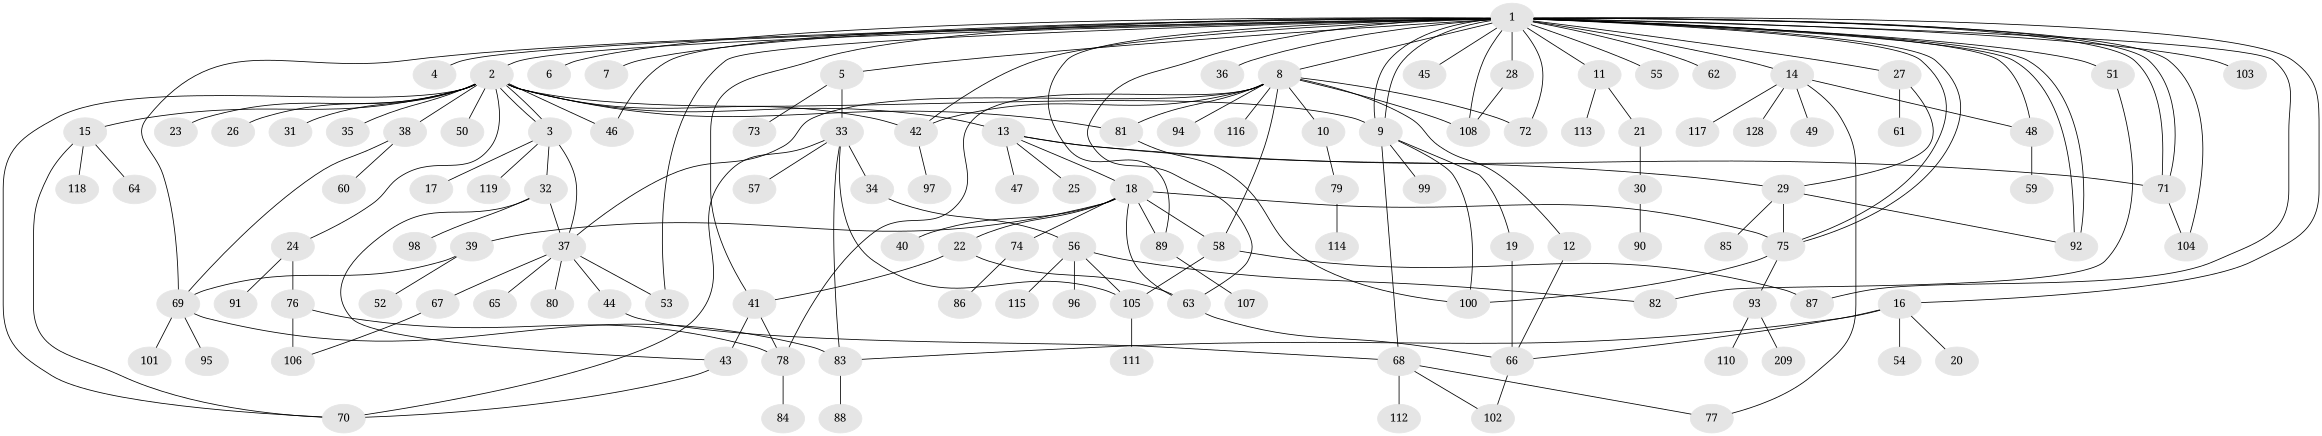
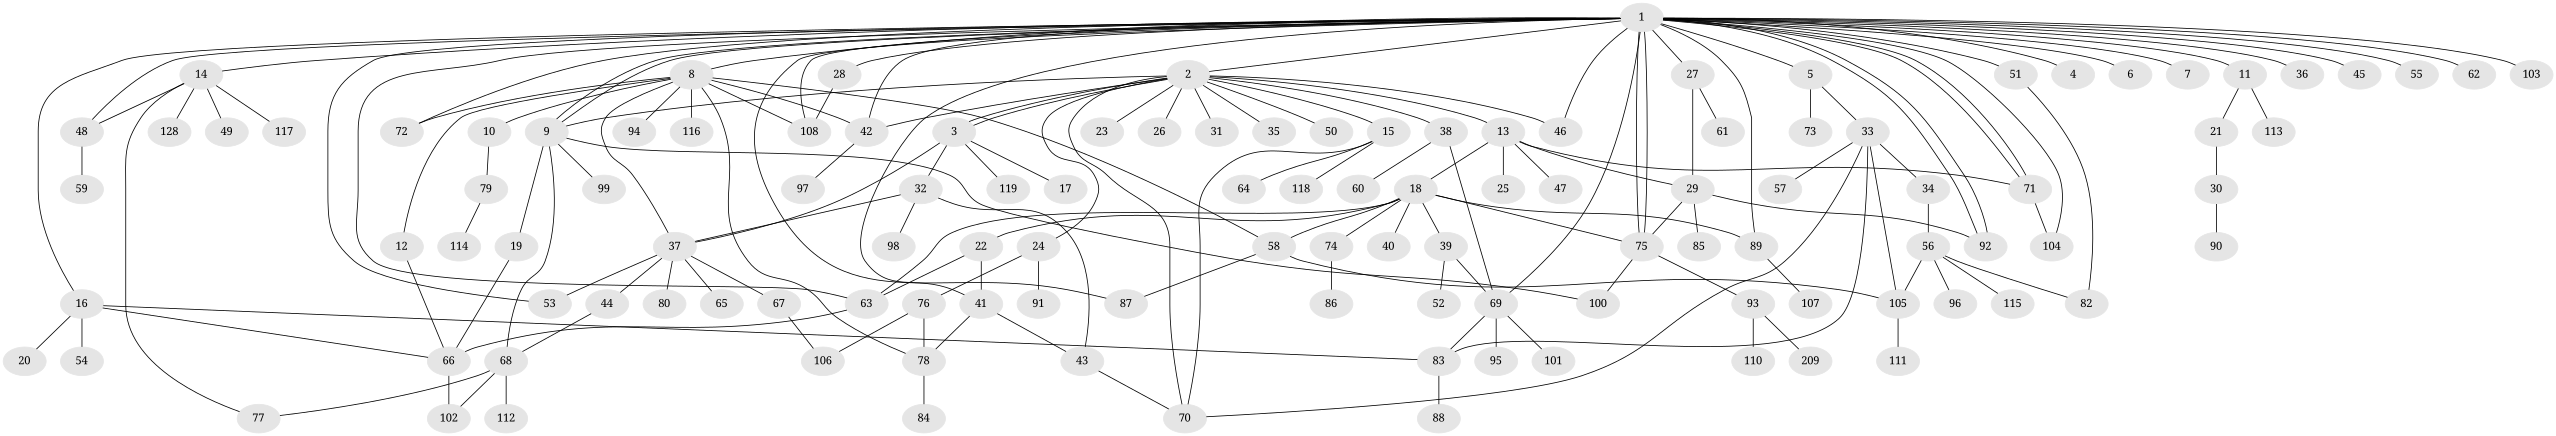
node "81": removed
